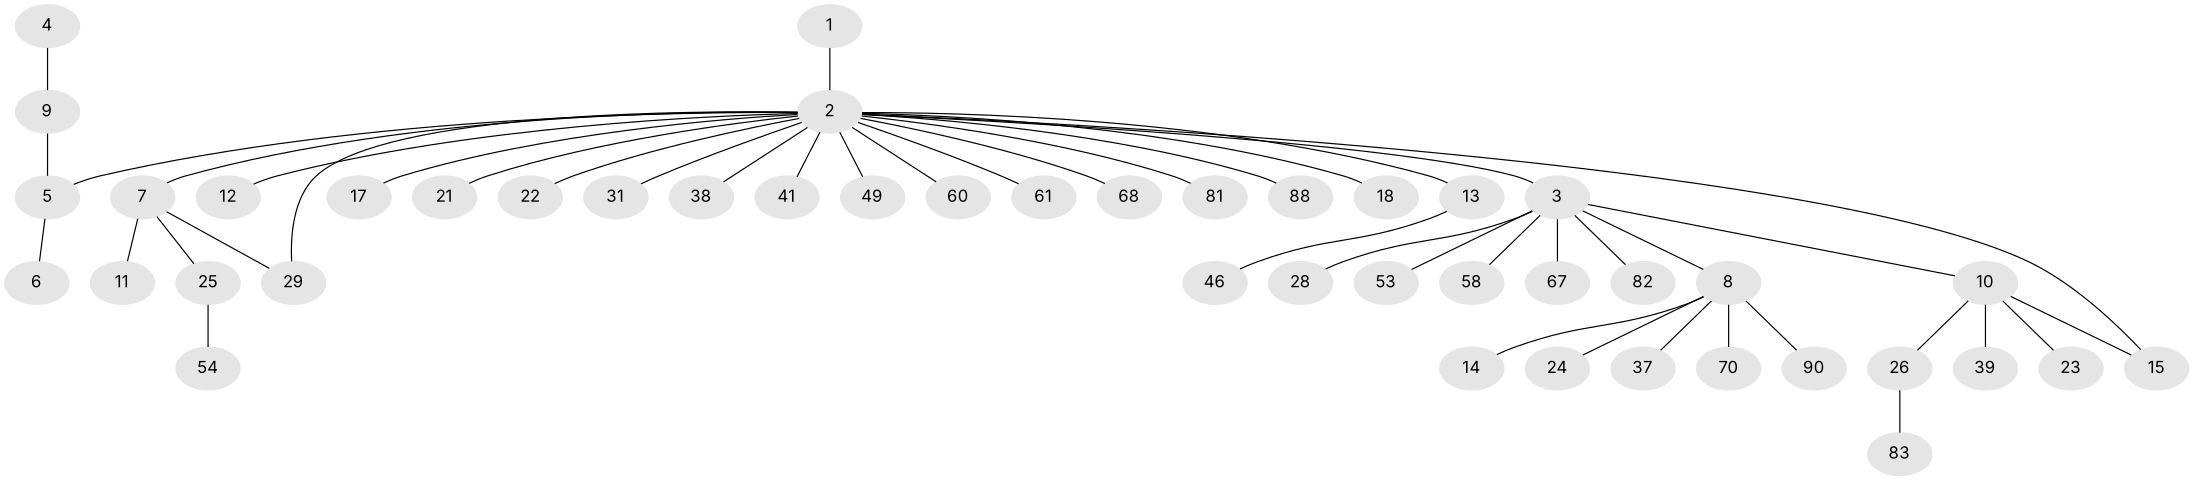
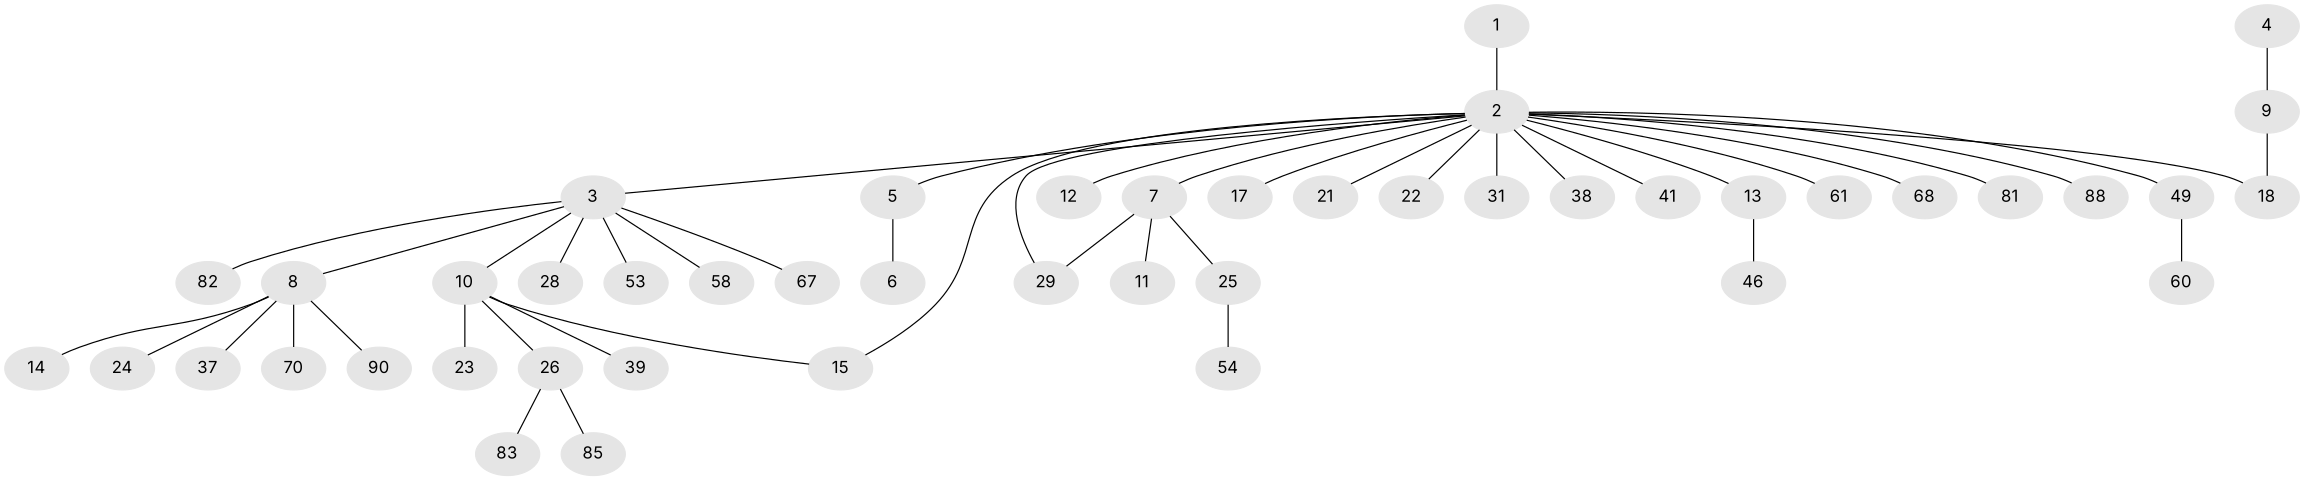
edge "9" -- "5": now "9" -- "18"
edge "2" -- "60": now "49" -- "60"
node "85": added
